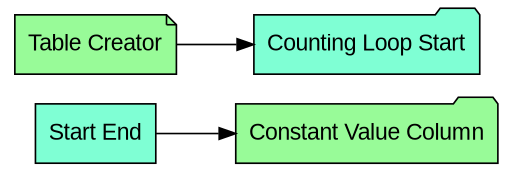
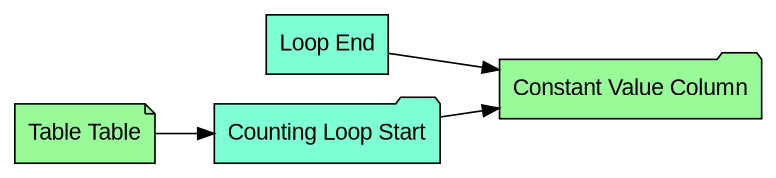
node "Table Creator": label "Table Creator" -> "Table Table"
edge "Counting Loop Start" -> "Constant Value Column": added
node "Start End": label "Start End" -> "Loop End"
